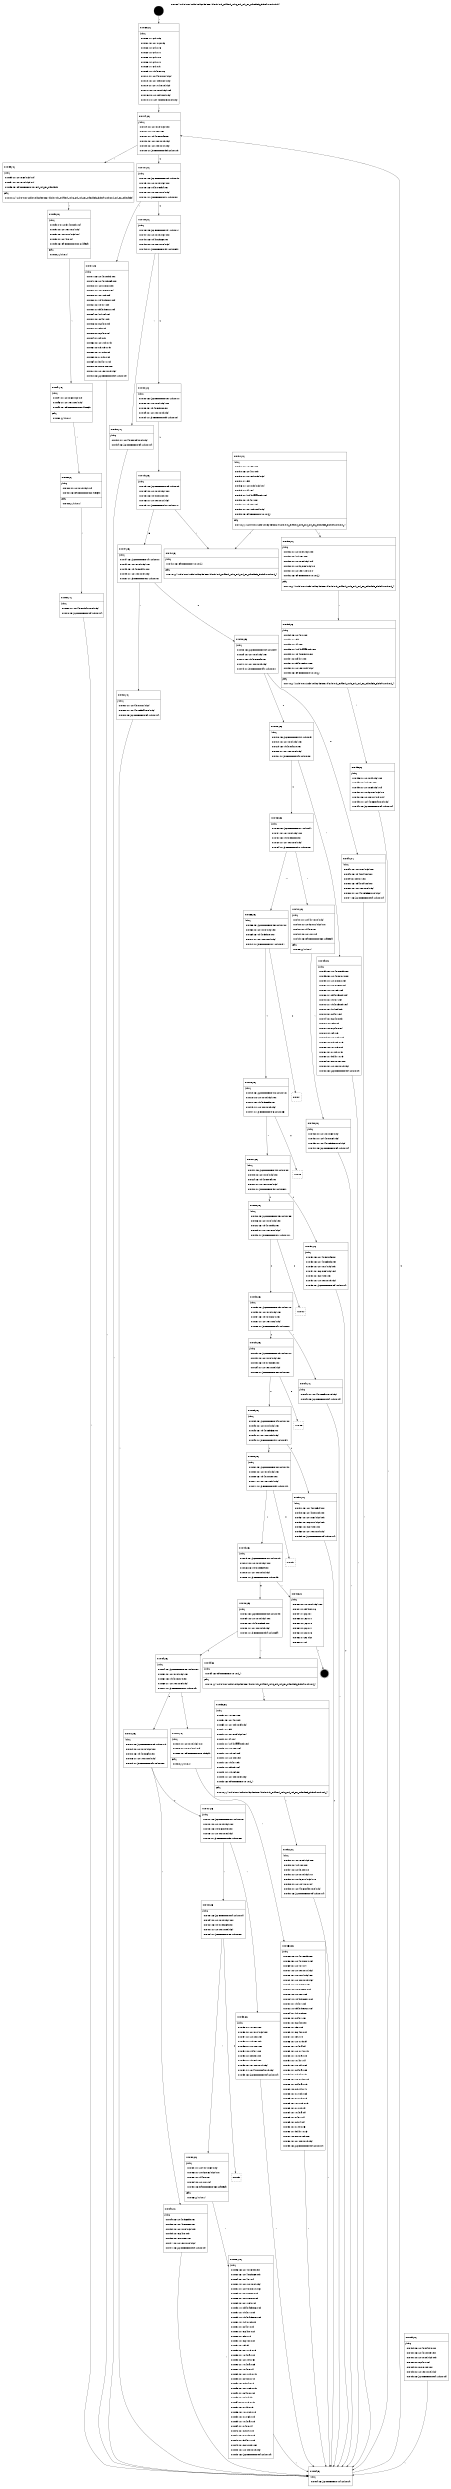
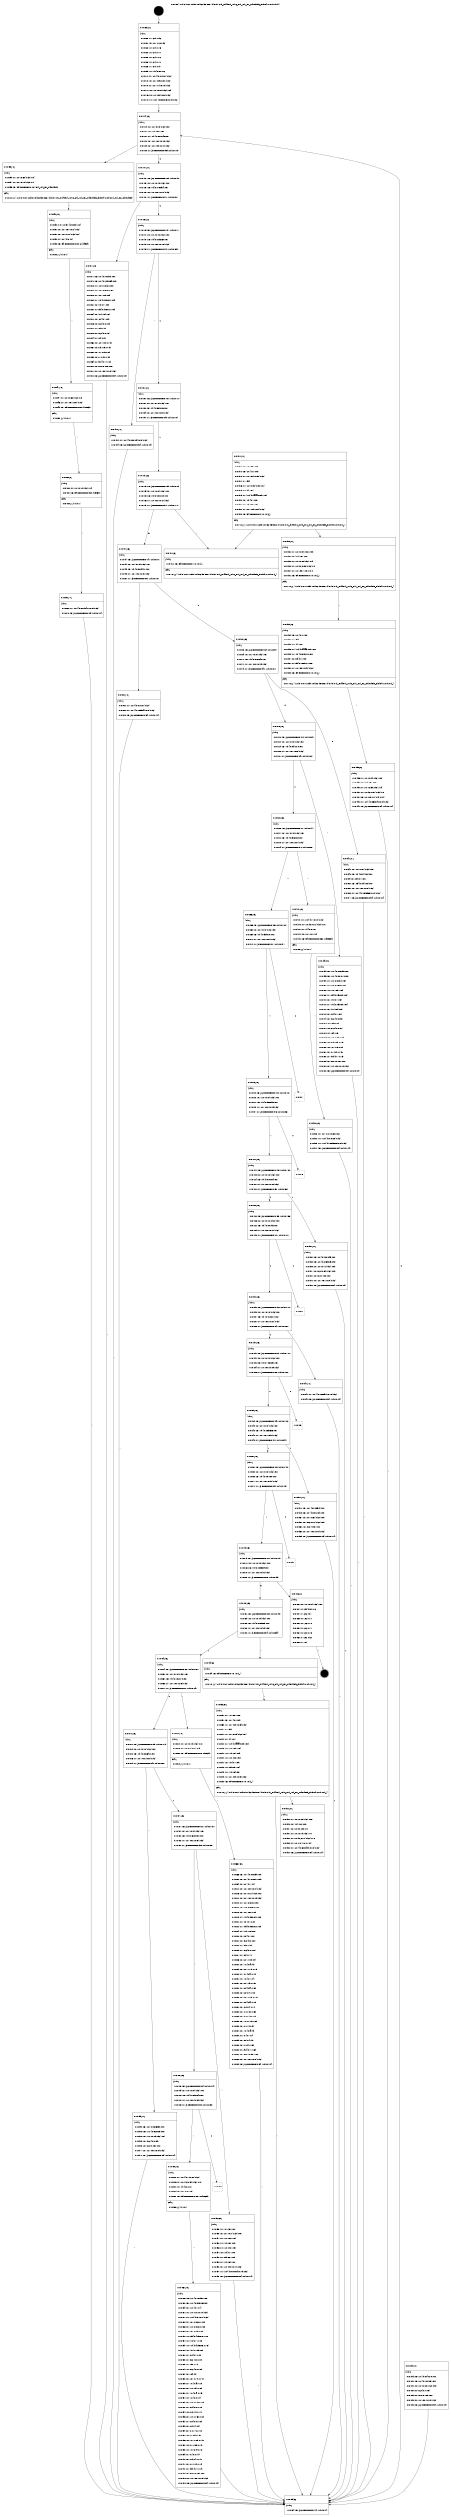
edge "0x401d88 [36]" -> "0x401e9f [5]": now "0x401d54 [52]" -> "0x401e9f [5]"
